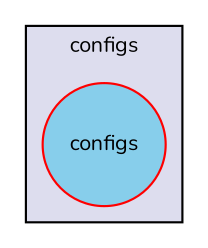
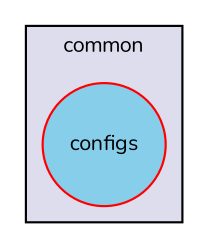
cluster "configs": label "configs" -> "common"
